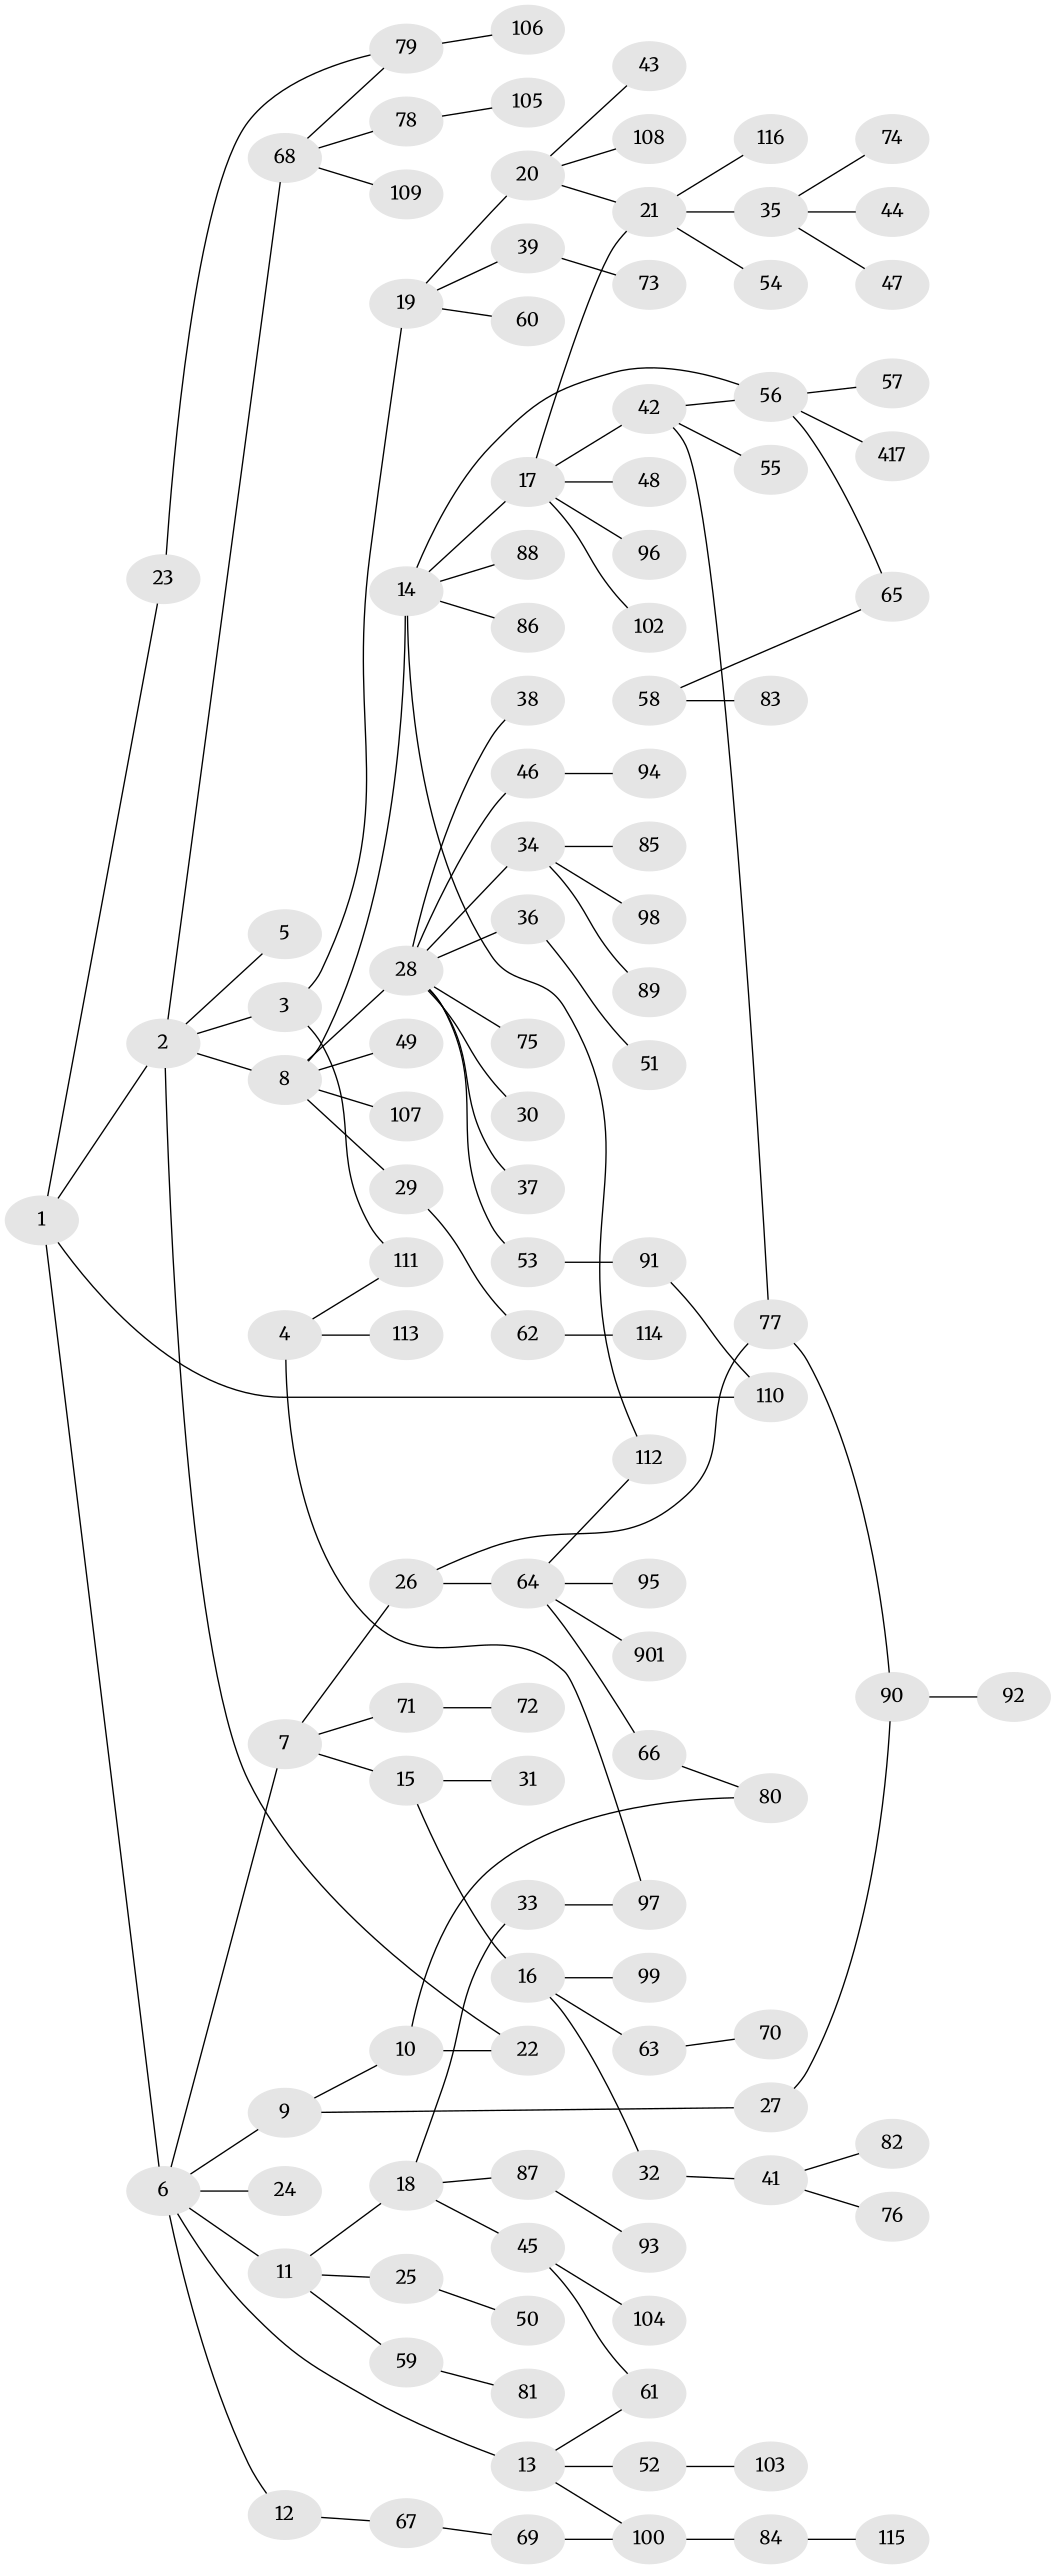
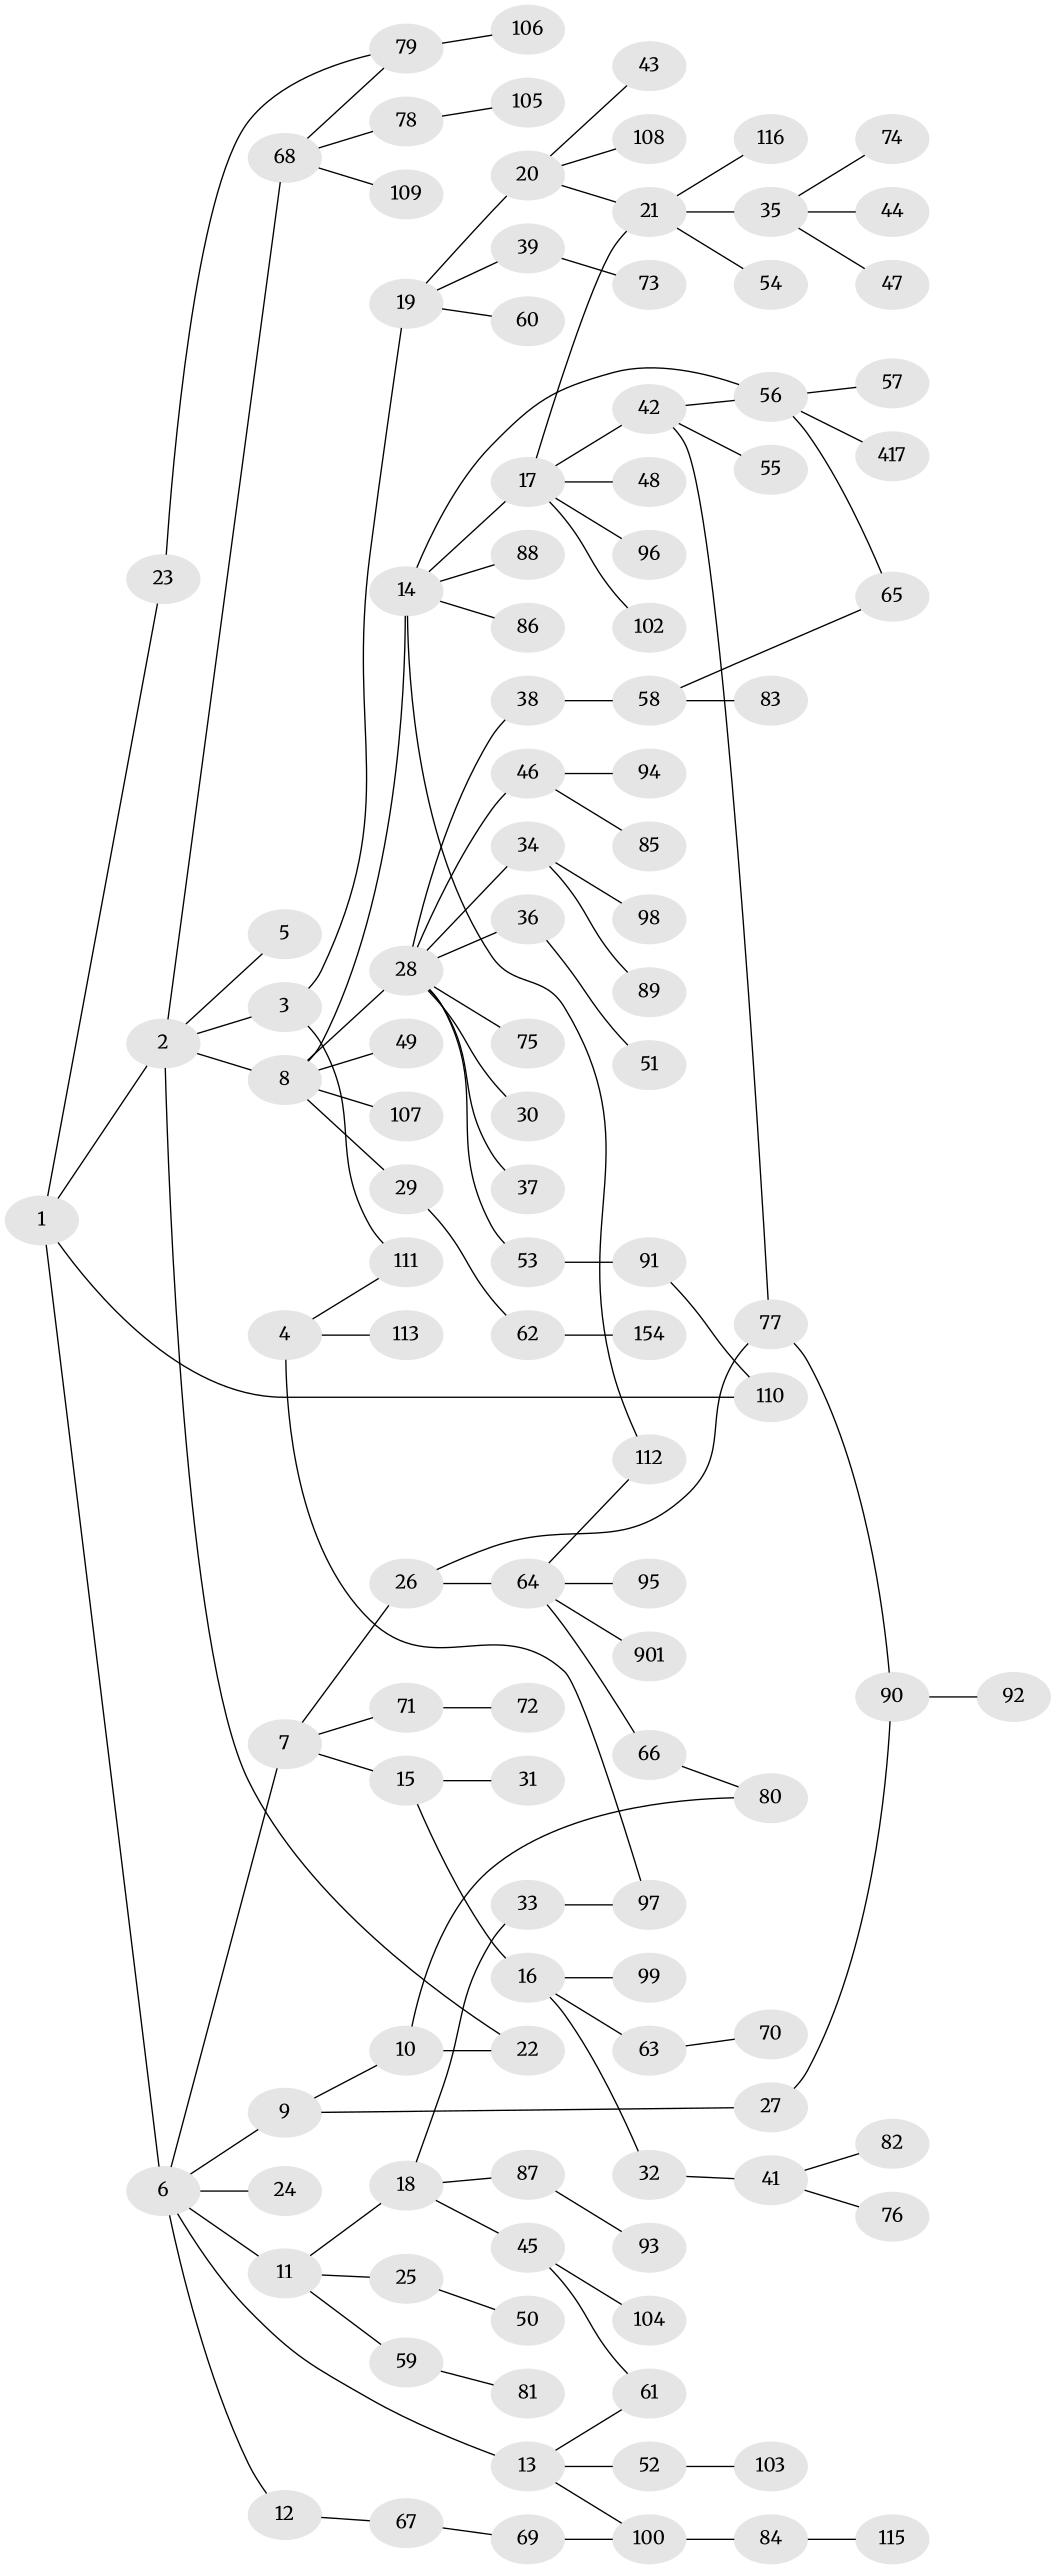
edge "38" -- "58": added
edge "34" -- "85": now "46" -- "85"
node "114": label "114" -> "154"
